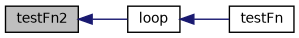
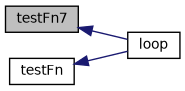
node "testFn2": label "testFn2" -> "testFn7"
edge "testFn" -> "loop": reversed
